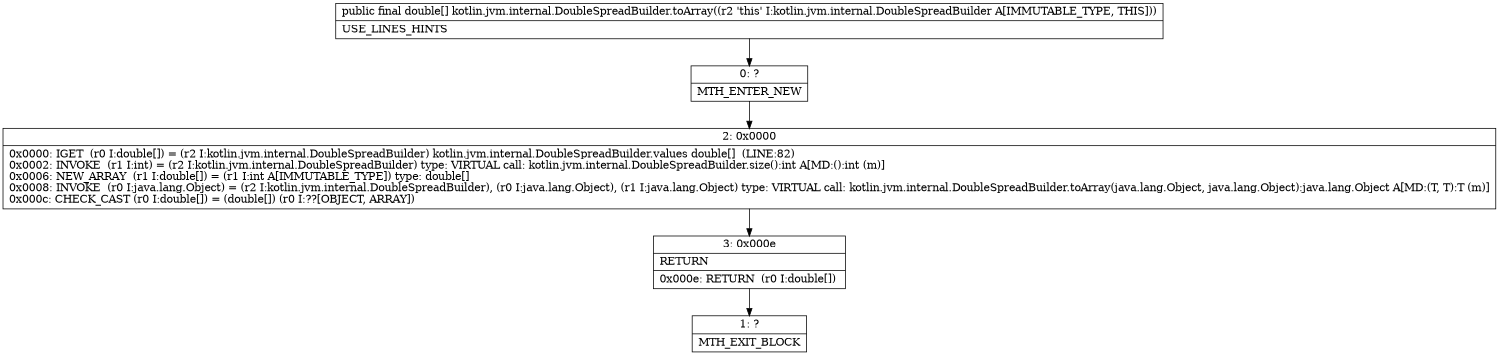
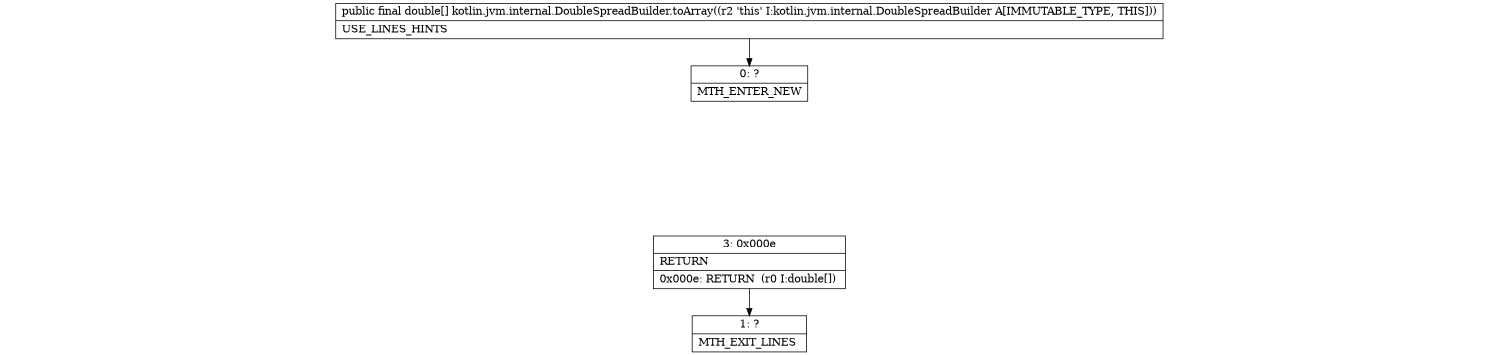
node "2: 0x0000": removed
node "1: ?": text "MTH_EXIT_BLOCK" -> "MTH_EXIT_LINES"
